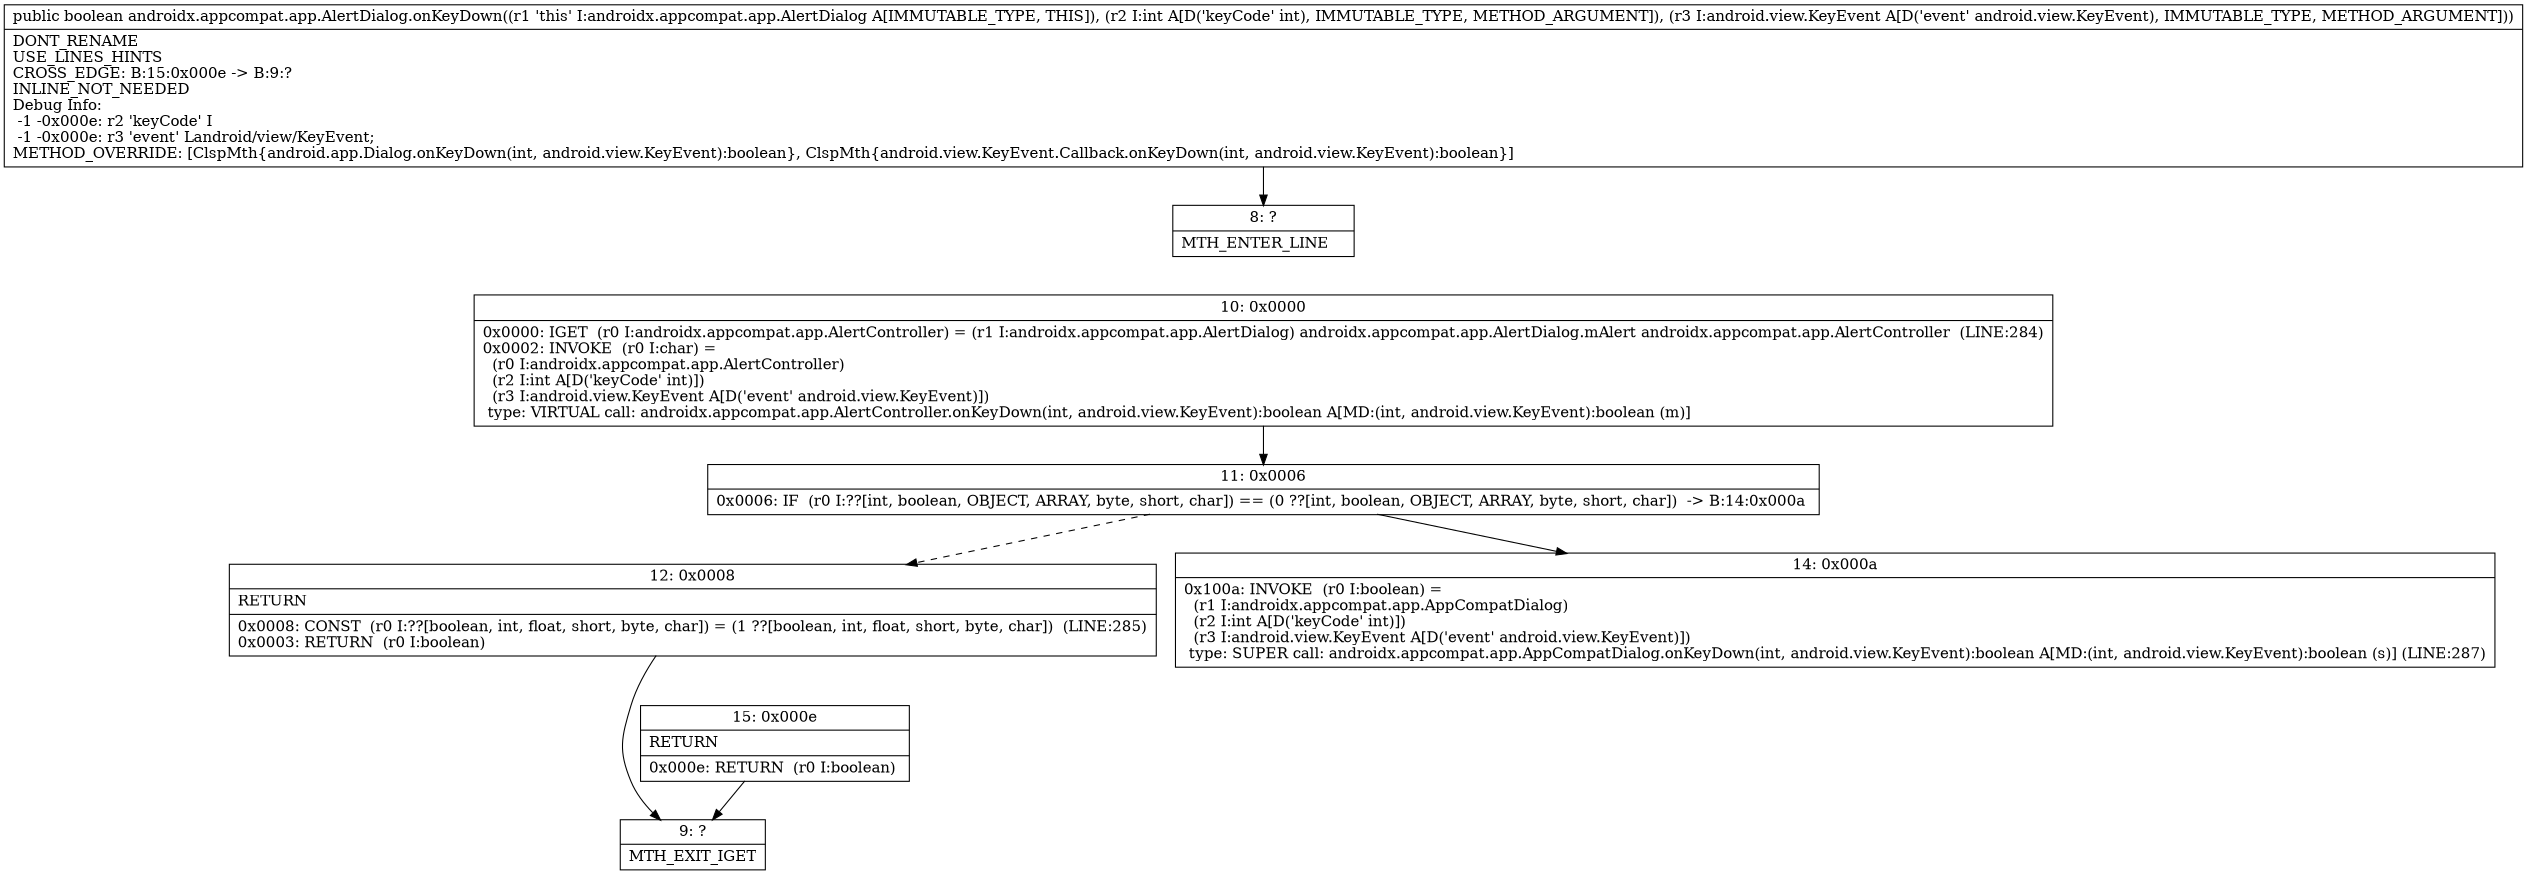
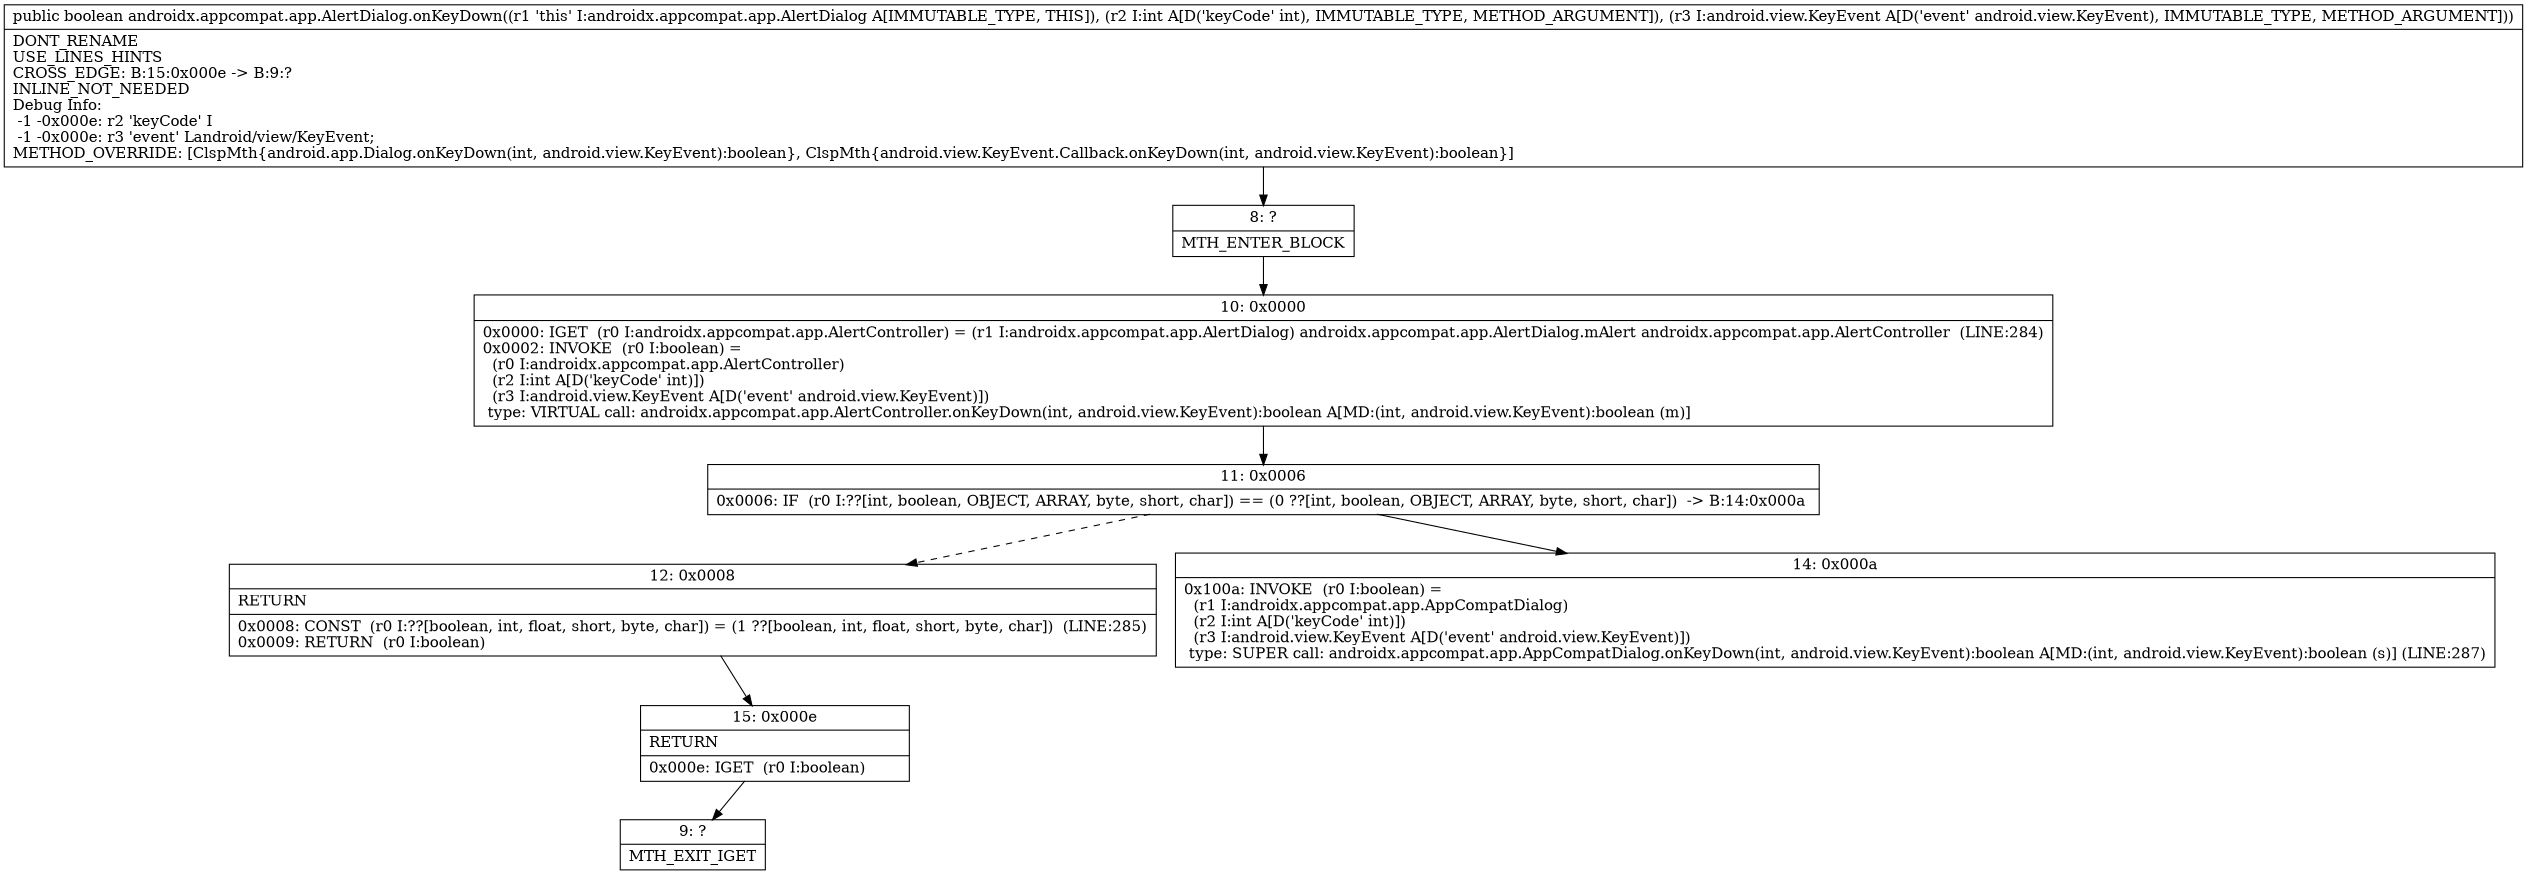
node "8: ?": text "MTH_ENTER_LINE" -> "MTH_ENTER_BLOCK"
edge "8: ?" -> "10: 0x0000": added
node "10: 0x0000": text "0x0002: INVOKE  (r0 I:char) =" -> "0x0002: INVOKE  (r0 I:boolean) ="
node "12: 0x0008": text "0x0003: RETURN  (r0 I:boolean)" -> "0x0009: RETURN  (r0 I:boolean)"
edge "12: 0x0008" -> "9: ?": now "12: 0x0008" -> "15: 0x000e"
node "15: 0x000e": text "0x000e: RETURN  (r0 I:boolean)" -> "0x000e: IGET  (r0 I:boolean)"
